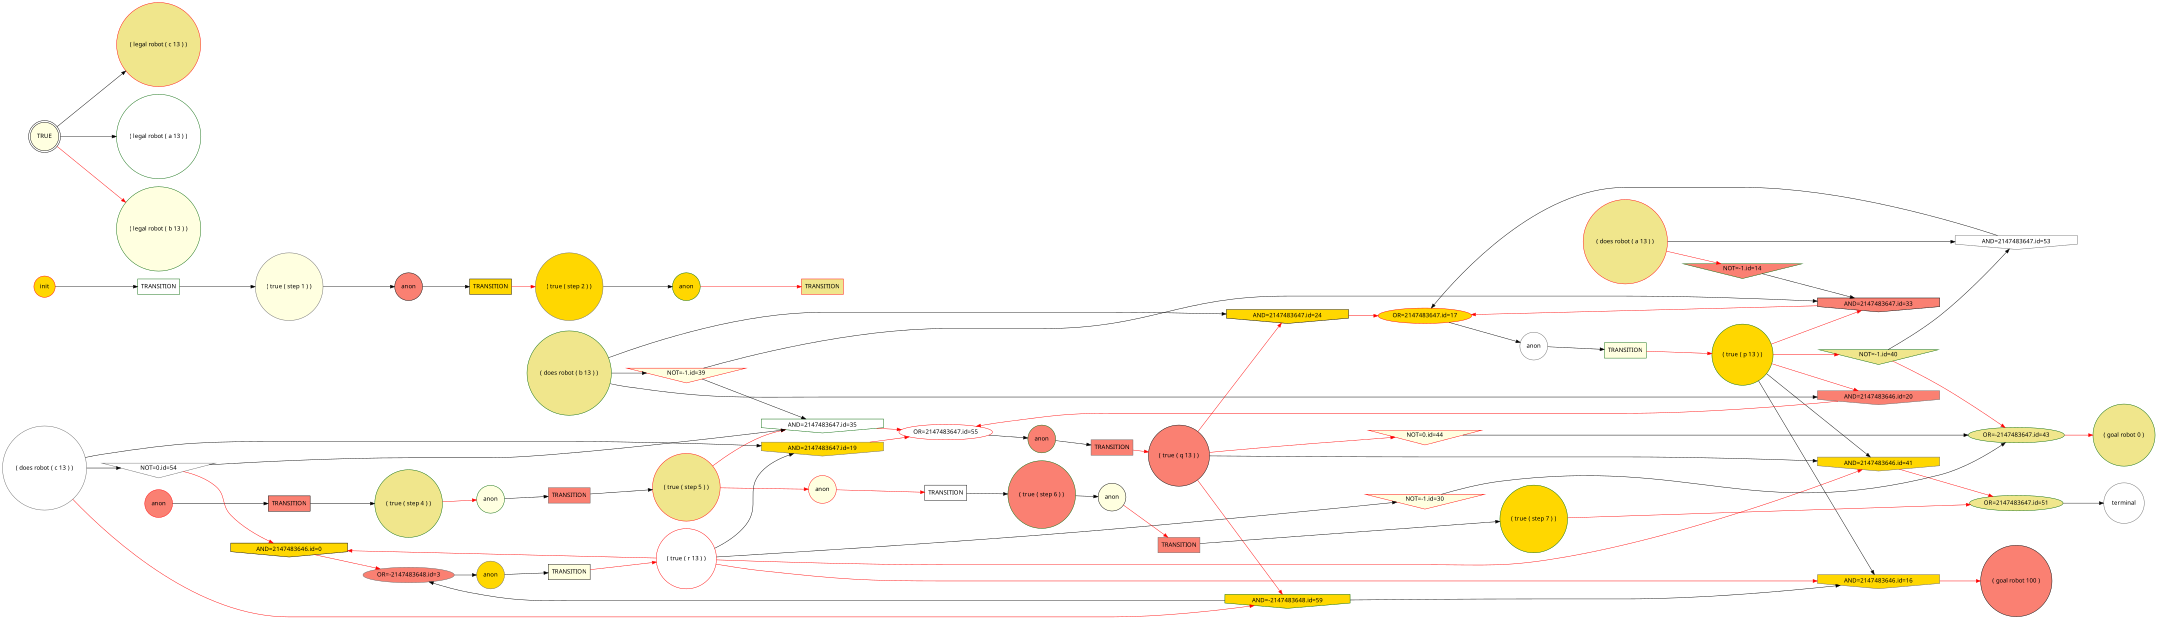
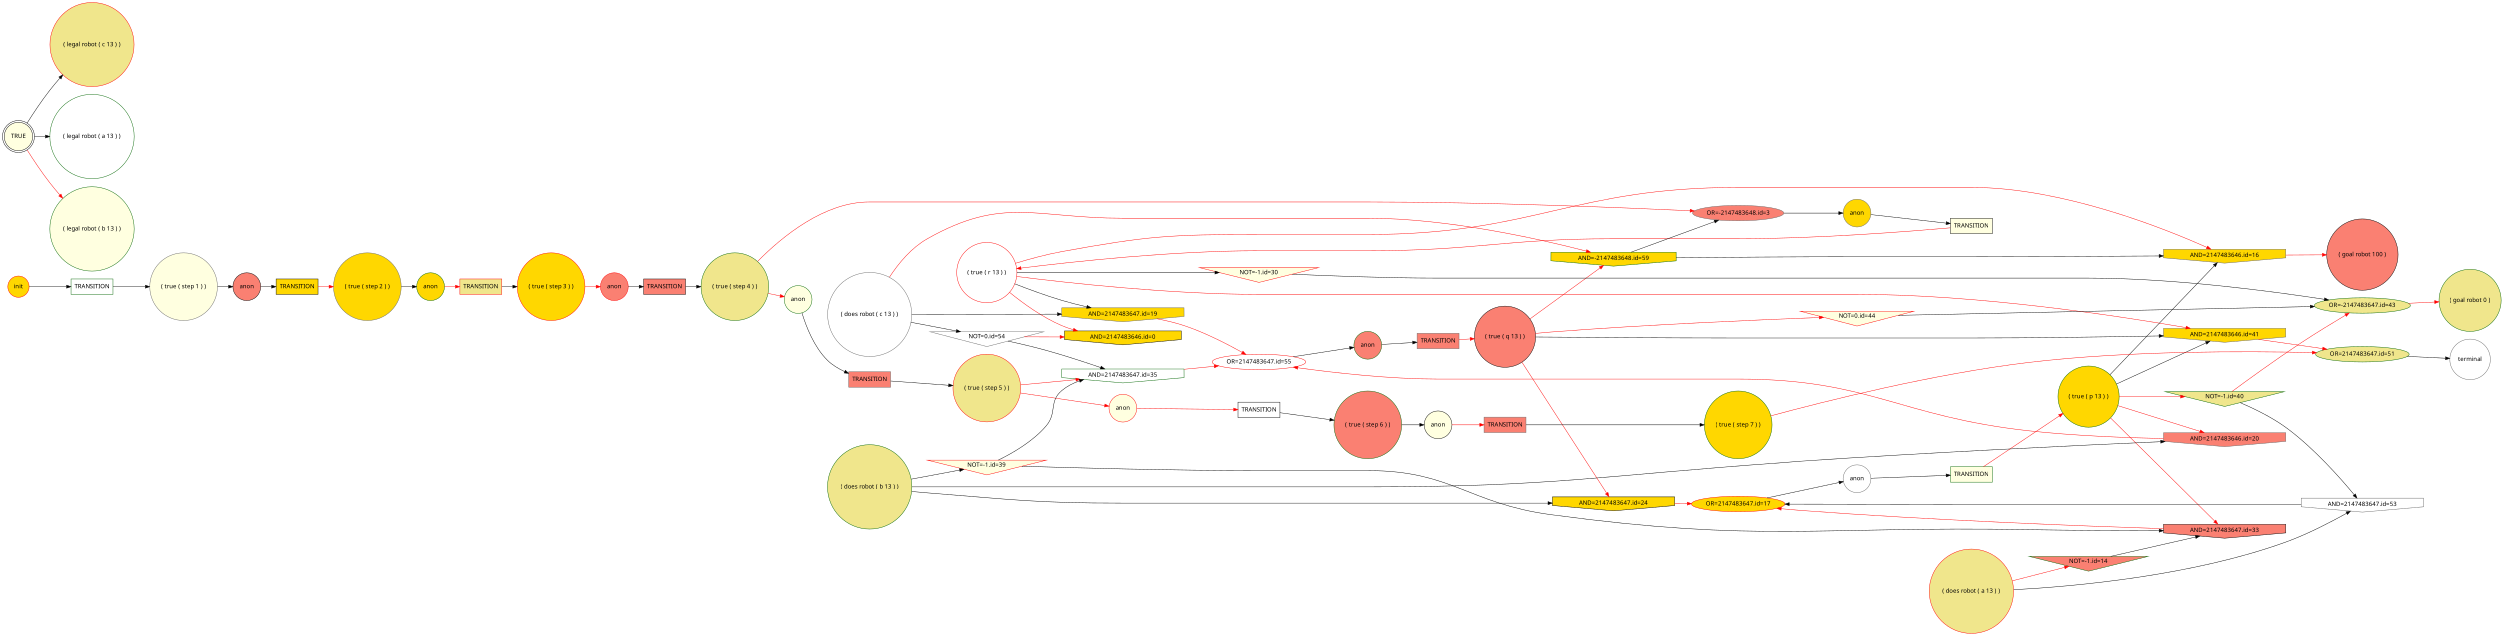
node "( true ( step 3 ) )": added
edge "AND=2147483646.id=0" -> "OR=-2147483648.id=3": now "( true ( step 4 ) )" -> "OR=-2147483648.id=3"
